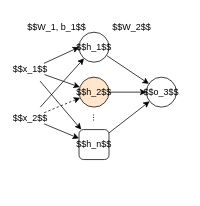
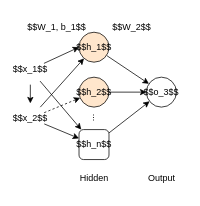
node "$$h_1$$": fillcolor #ffffff -> #ffe6cc
edge "$$x_1$$" -> "$$h_2$$": now "$$x_1$$" -> "$$x_2$$"
node "Hidden": added
node "Output": added
